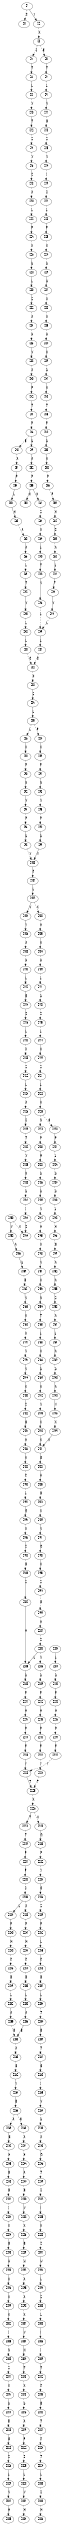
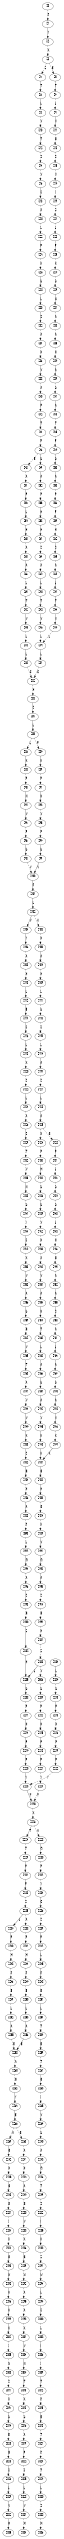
edge "S1" -> "S0": reversed
edge "S55" -> "S61": now "S58" -> "S61"
edge "S150" -> "S147": reversed
edge "S165" -> "S168": label "A" -> "T"
node "S190": label "S190" -> "S590"
node "S206": label "S206" -> "S506"
node "S391": label "S391" -> "S291"
